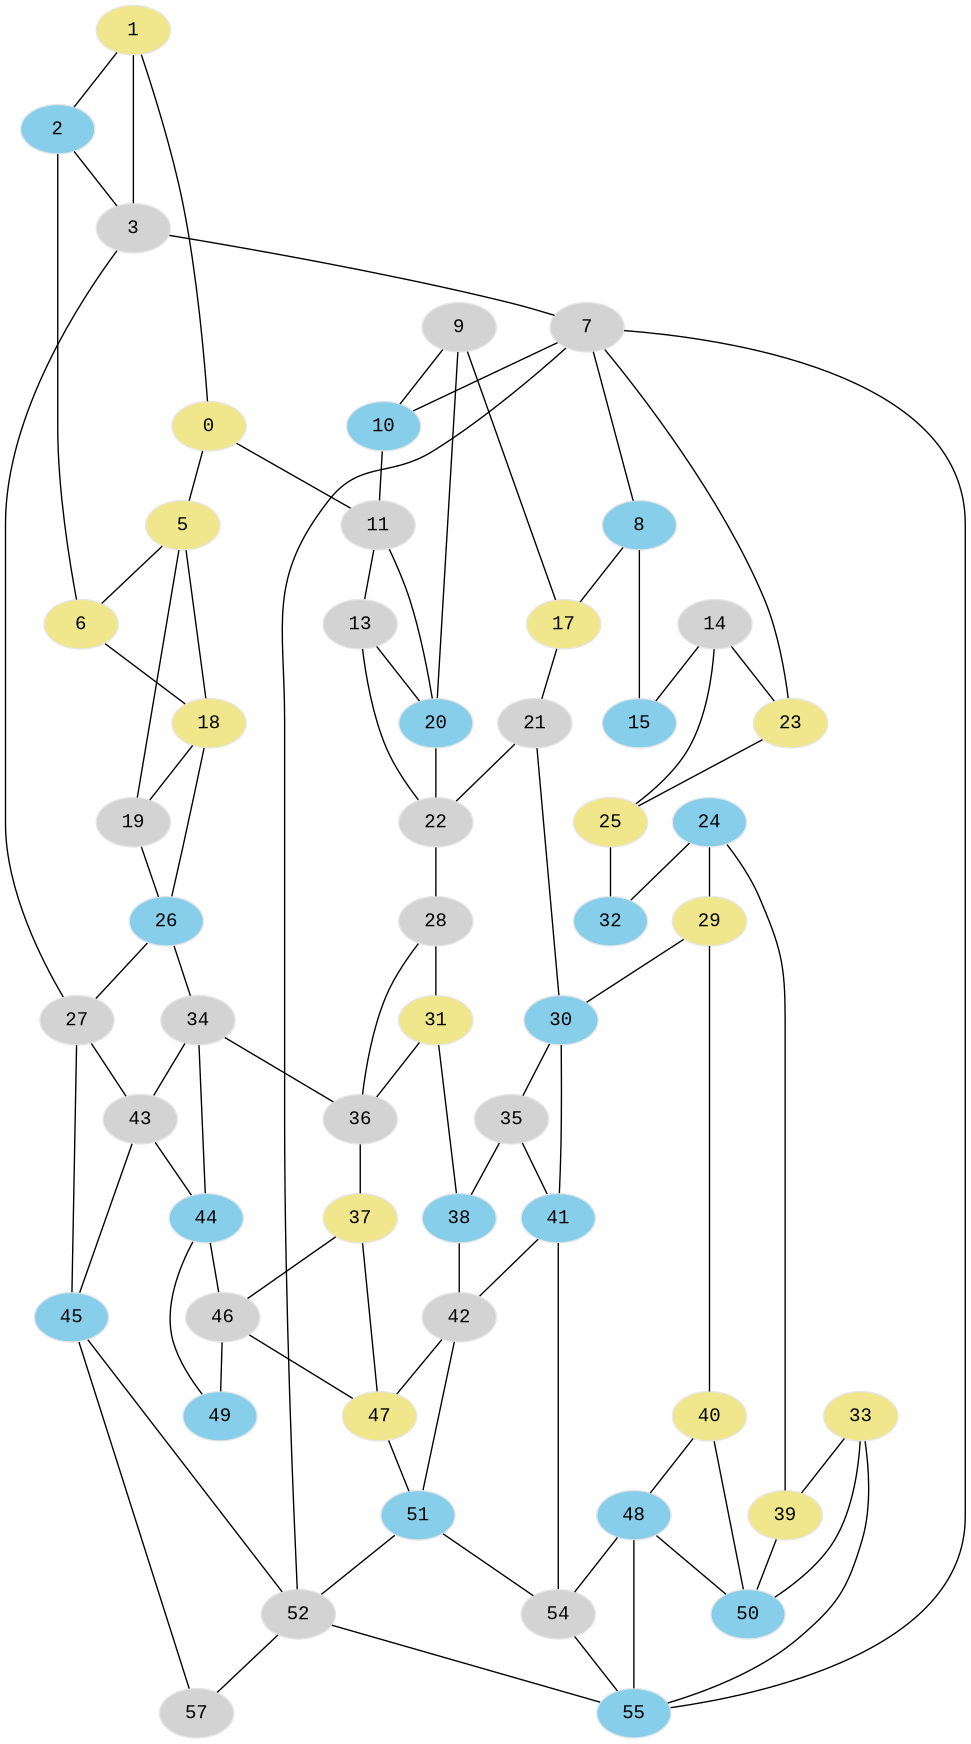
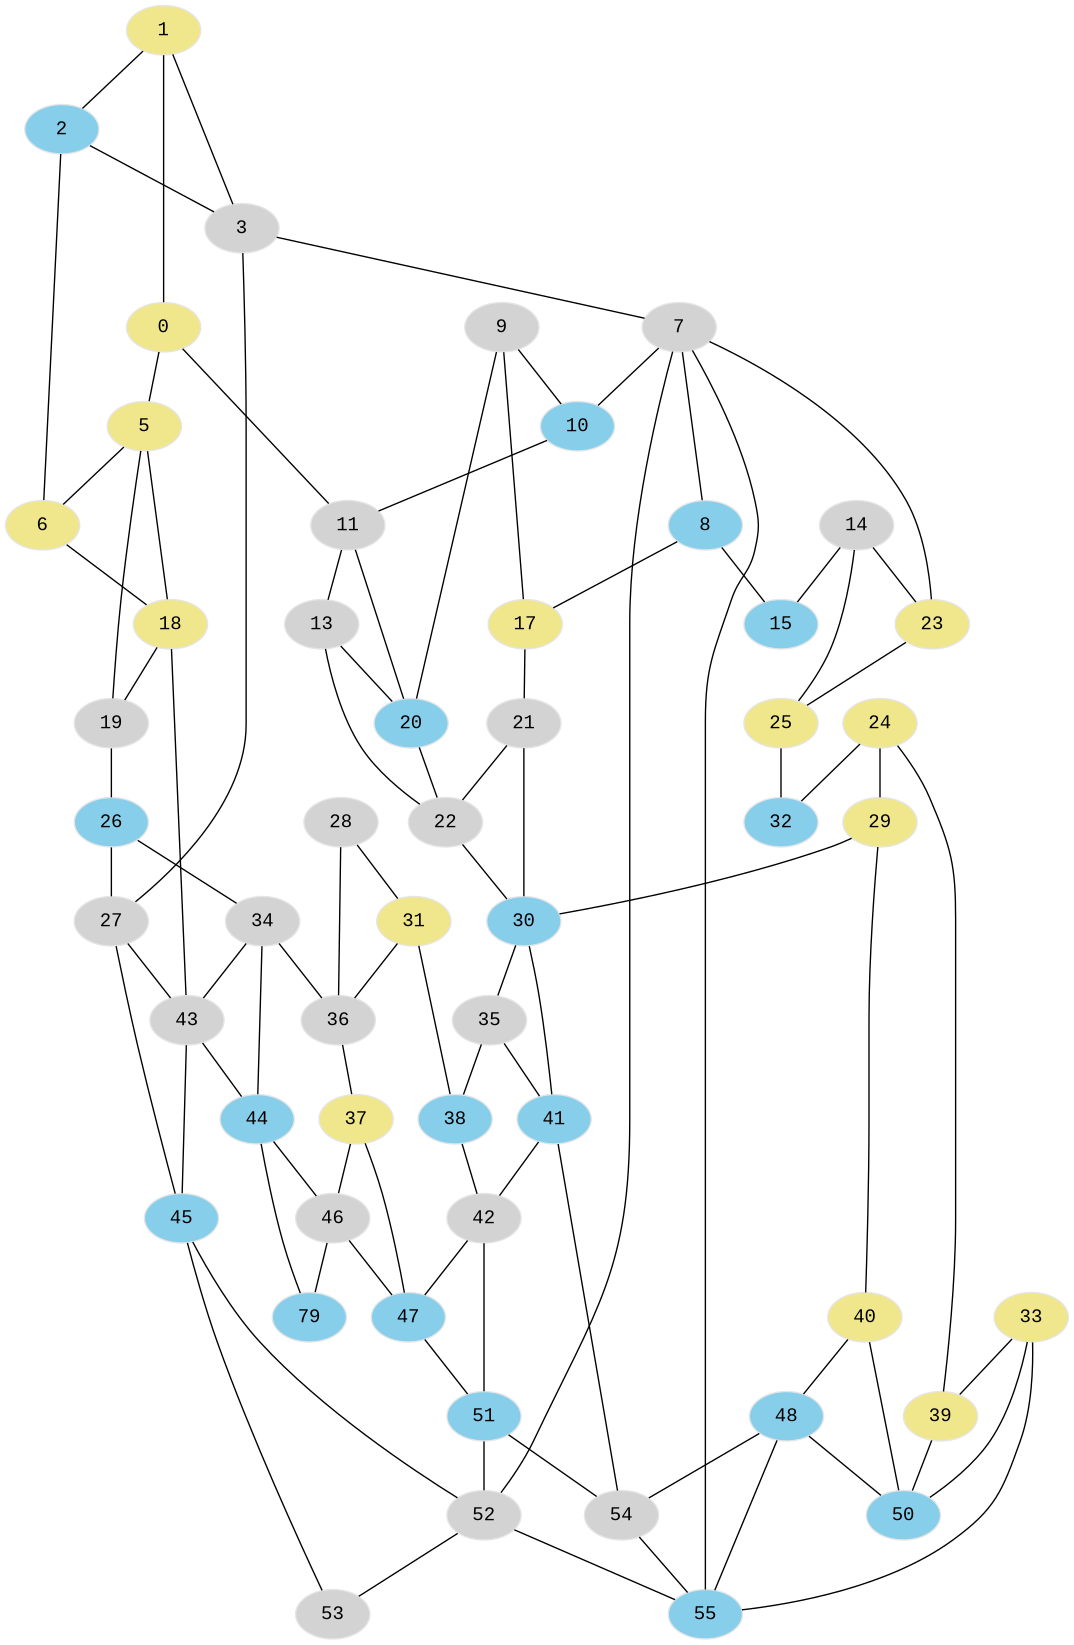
edge "18" -- "26": now "18" -- "43"
node "24": fillcolor skyblue -> khaki
edge "22" -- "28": now "22" -- "30"
node "49": label "49" -> "79"
node "47": fillcolor khaki -> skyblue
node "57": label "57" -> "53"
